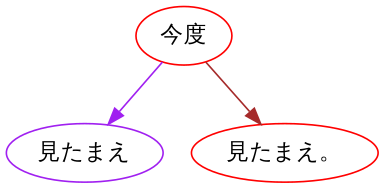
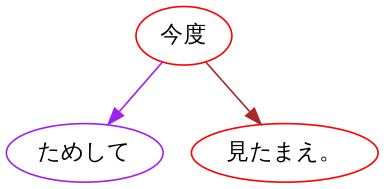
node "見たまえ": label "見たまえ" -> "ためして"
